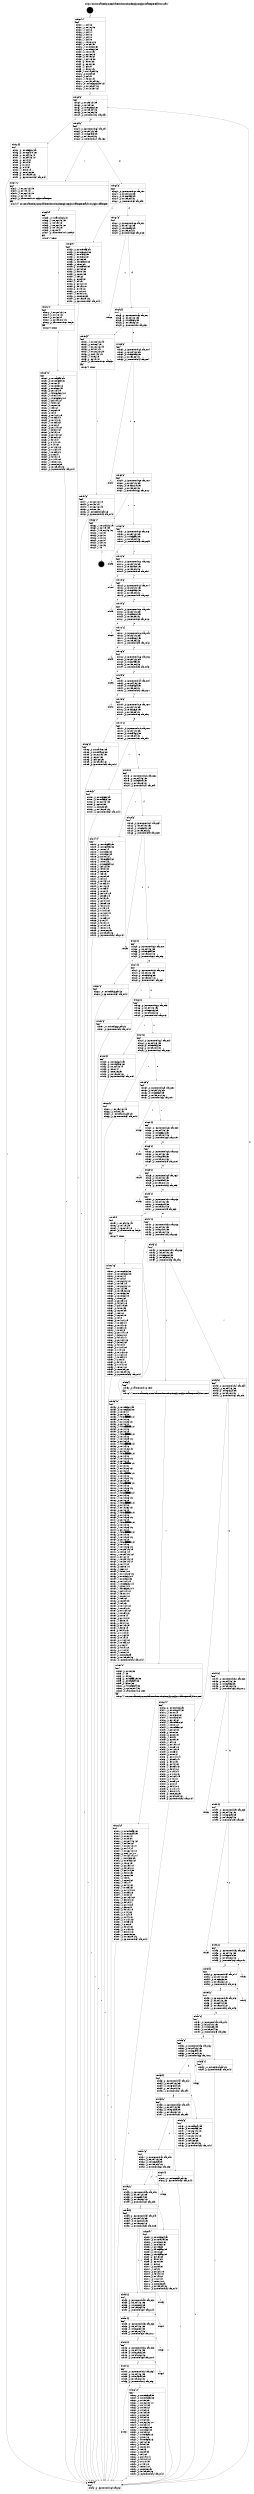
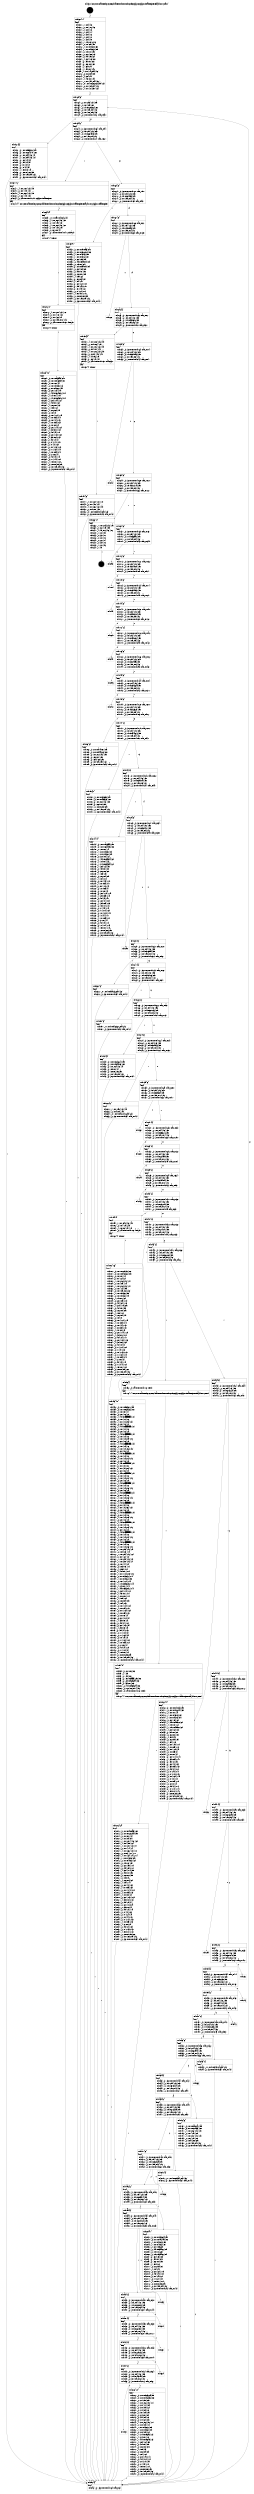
node "0x402a75": added
